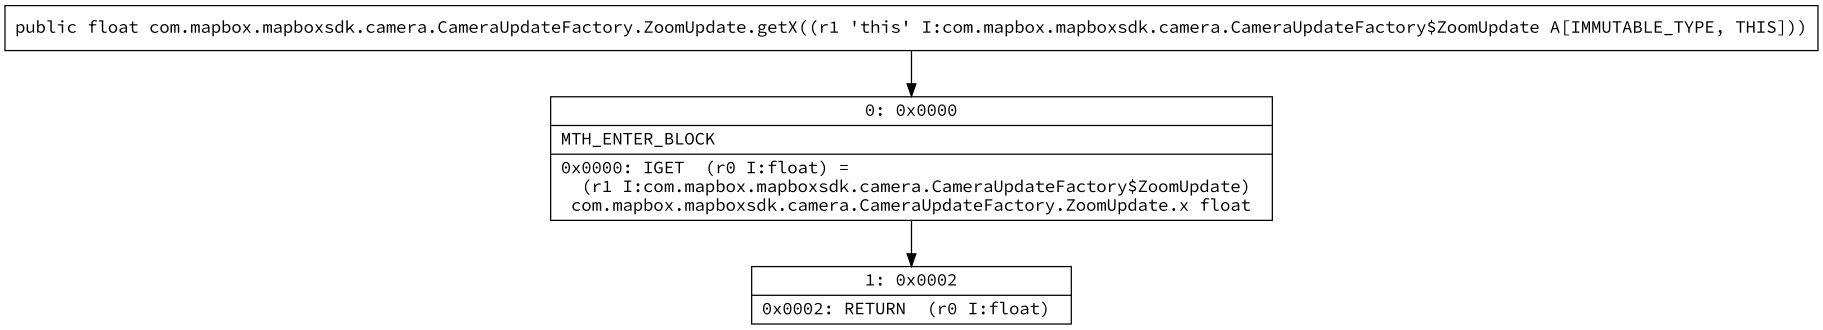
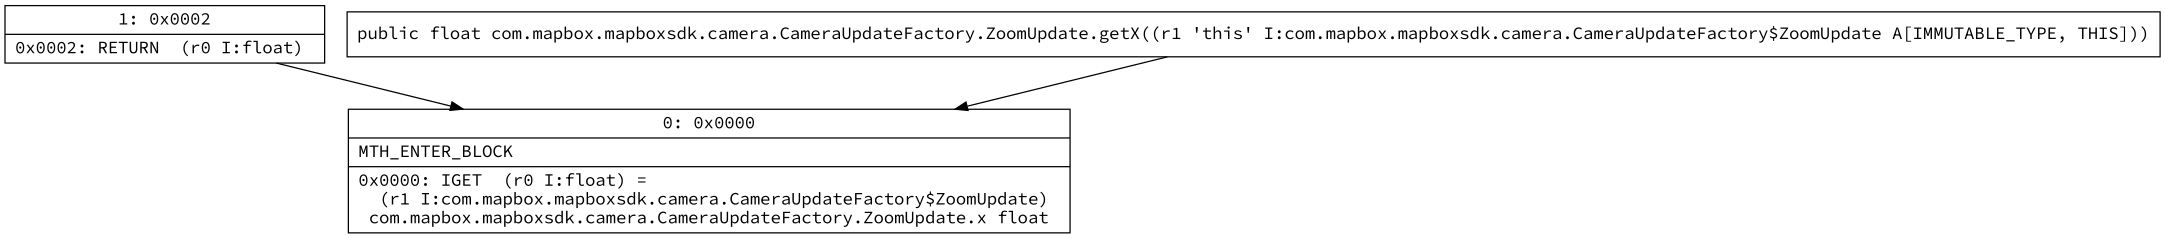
edge "0: 0x0000" -> "1: 0x0002": reversed
